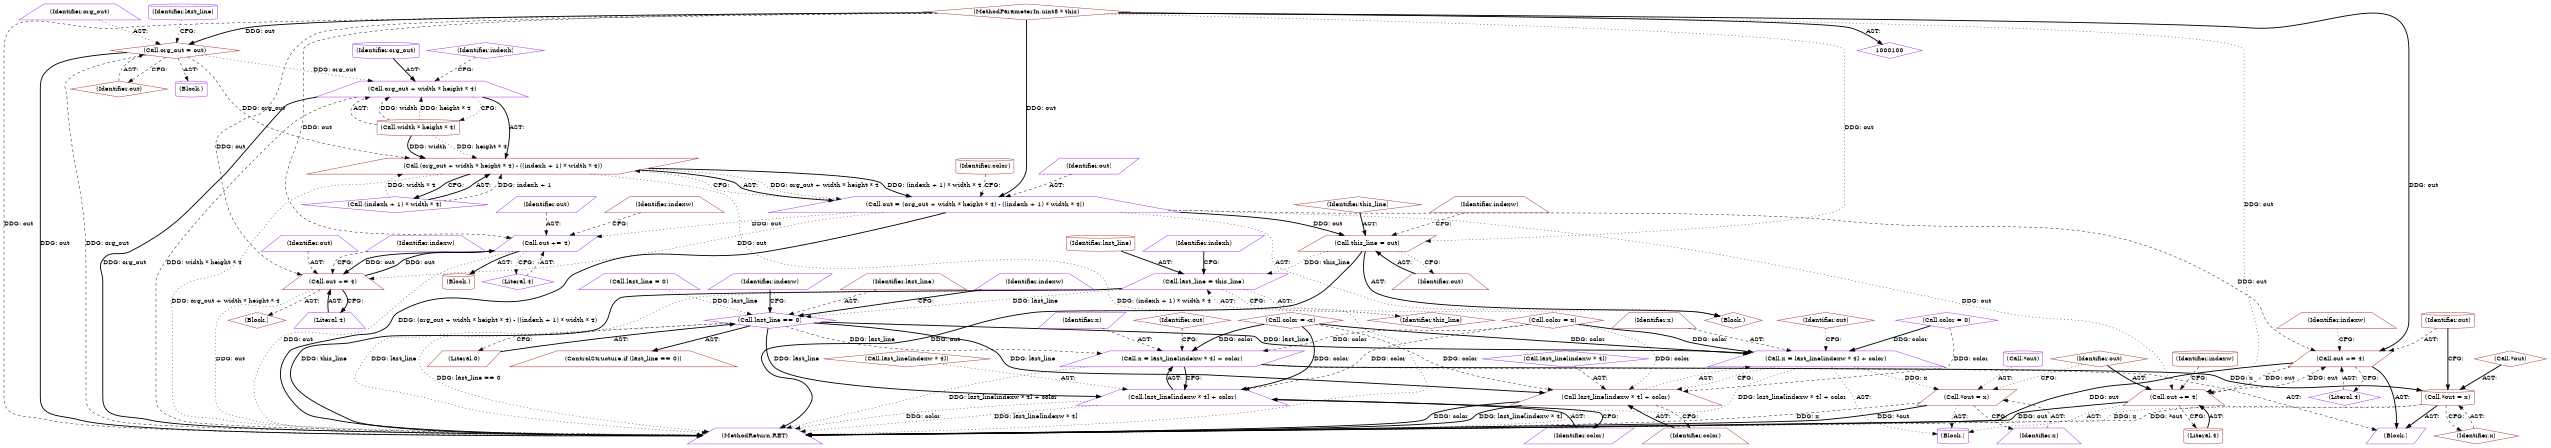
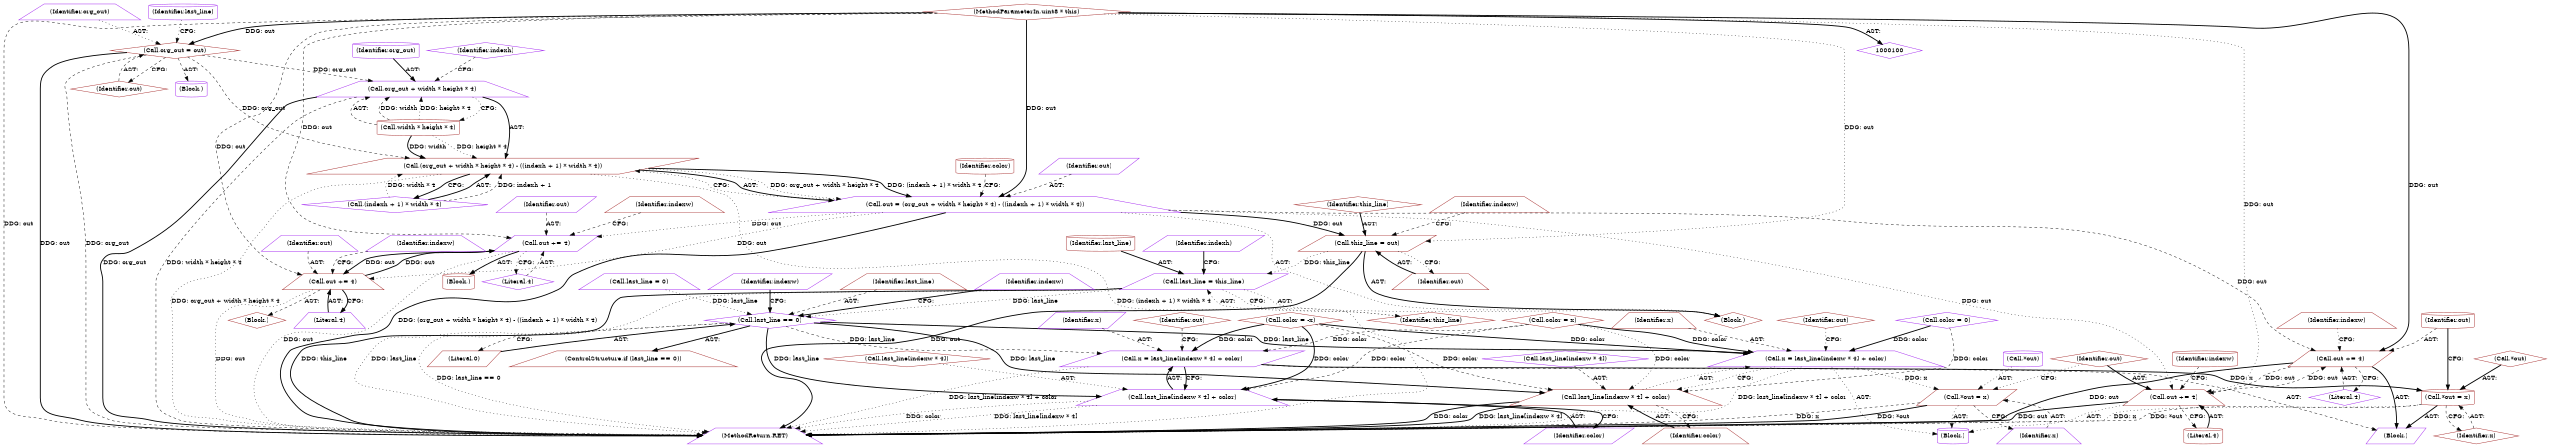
edge "(Call,org_out = out)" -> "(Call,org_out + width * height * 4)": style dotted -> dashed
